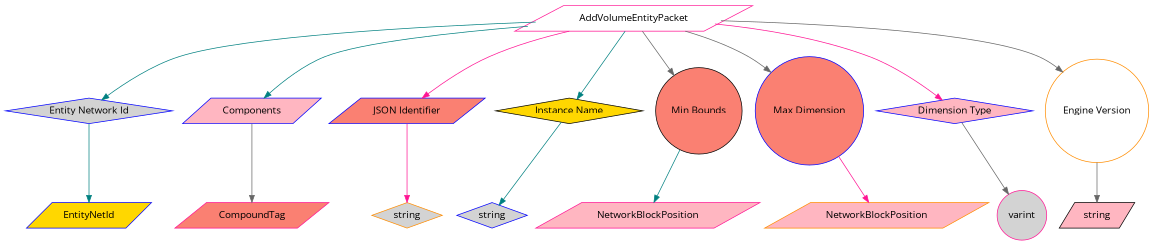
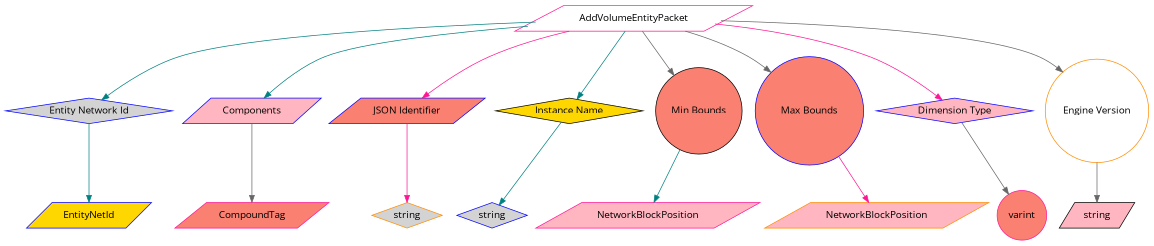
node "Max Dimension": label "Max Dimension" -> "Max Bounds"
node "varint": fillcolor lightgrey -> salmon
